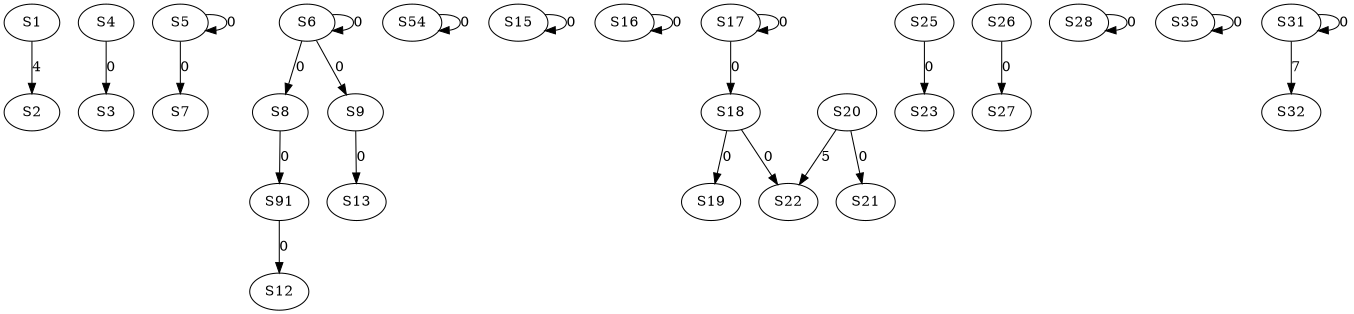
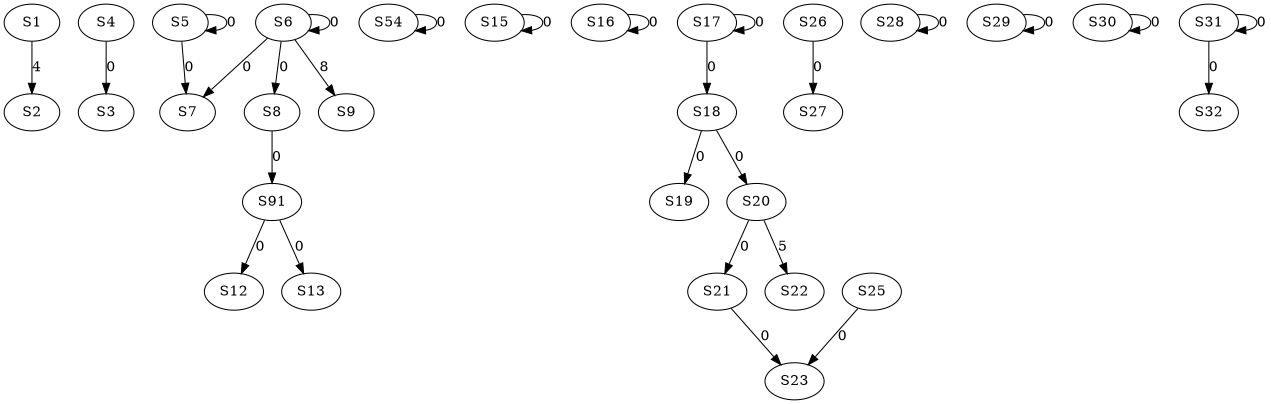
node "S29": added
node "S35": label "S35" -> "S30"
edge "S6" -> "S7": added, label "0"
edge "S6" -> "S9": label "0" -> "8"
edge "S31" -> "S32": label "7" -> "0"
edge "S9" -> "S13": now "S91" -> "S13"
edge "S18" -> "S22": now "S18" -> "S20"
edge "S21" -> "S23": added, label "0"
